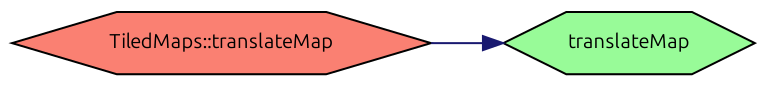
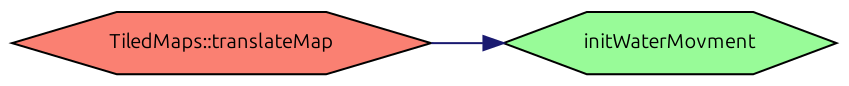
node "translateMap": label "translateMap" -> "initWaterMovment"
